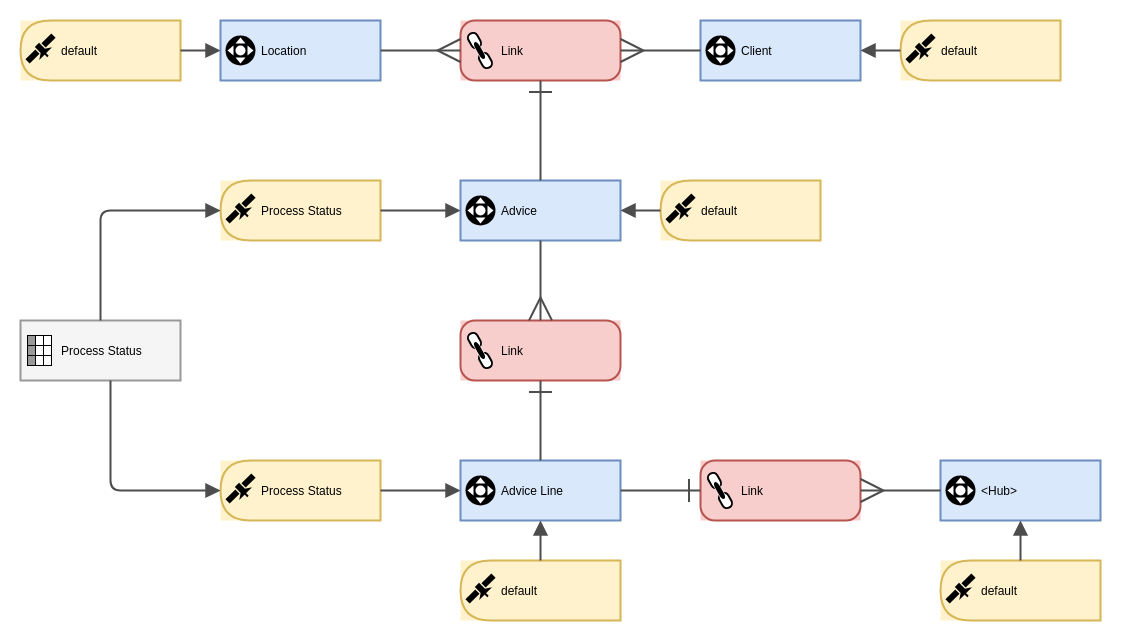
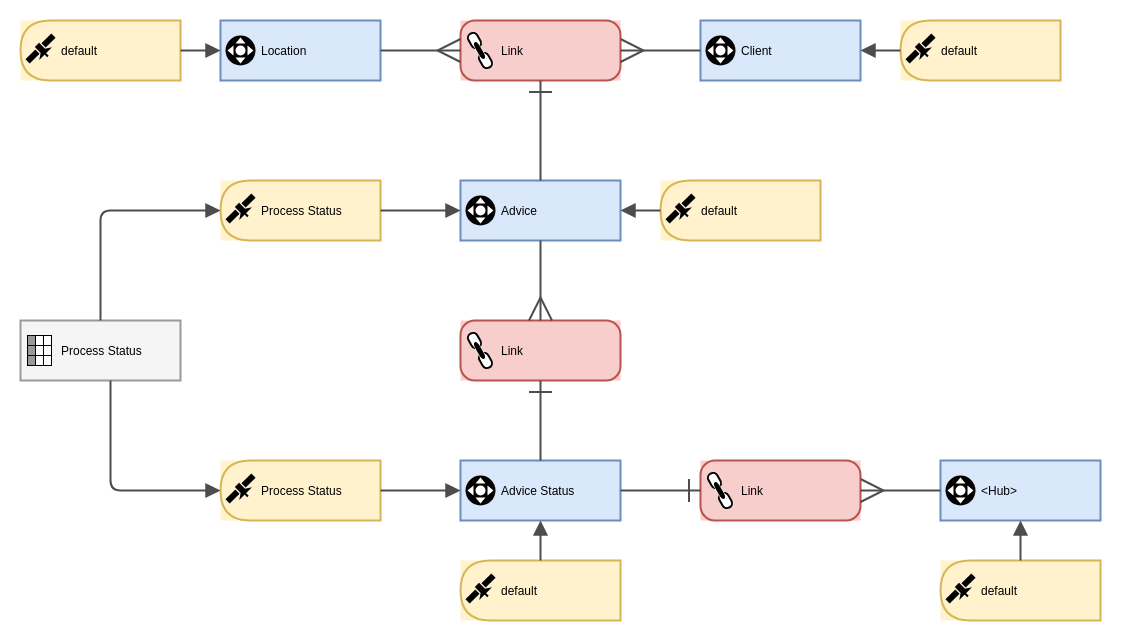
node "Advice Line": label "Advice Line" -> "Advice Status"
